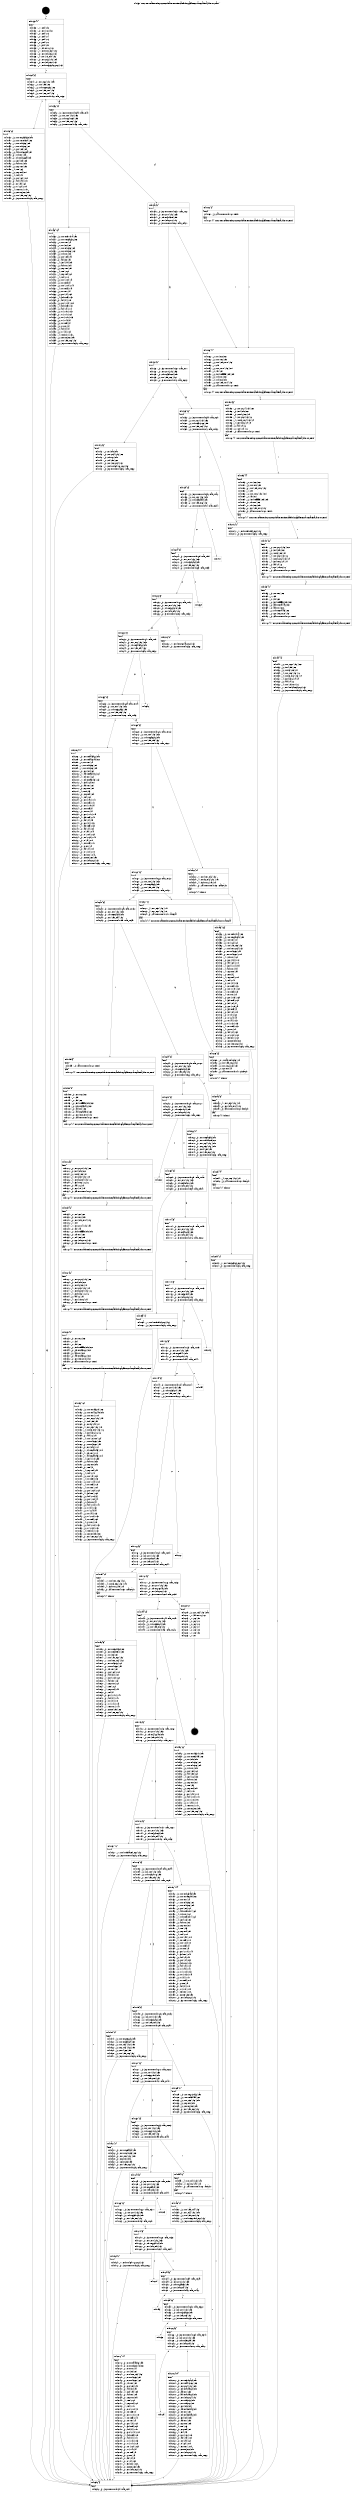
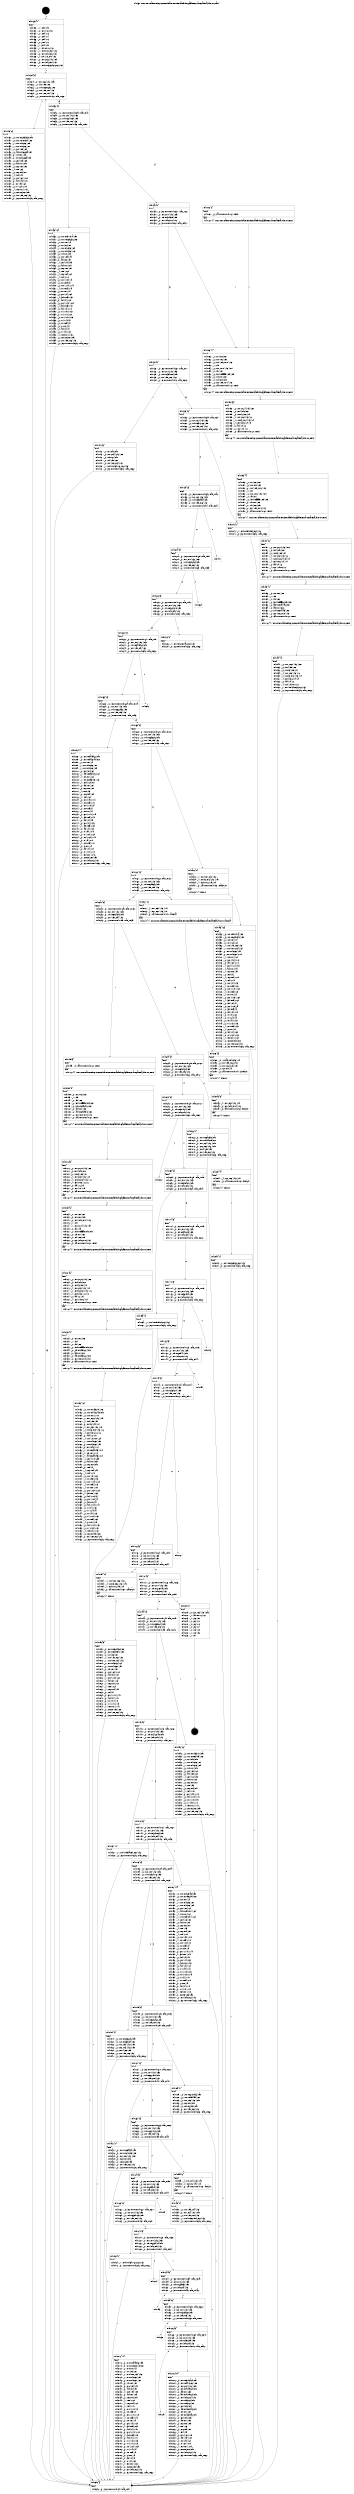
edge "0x401849 [25]" -> "0x401862 [25]": now "0x401849 [25]" -> "0x401a0c [21]"
